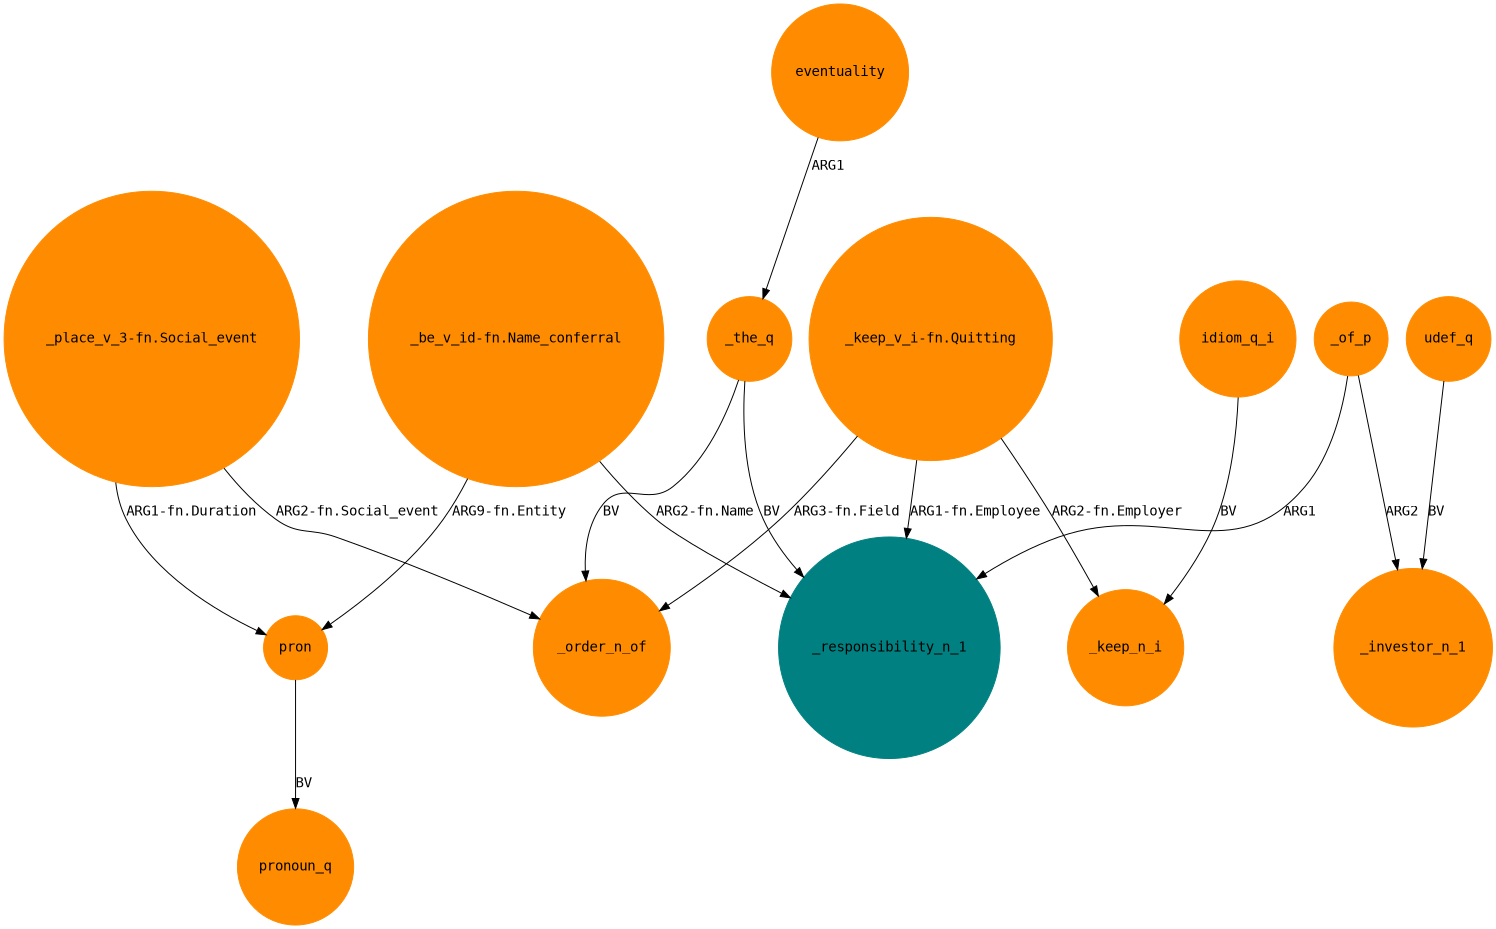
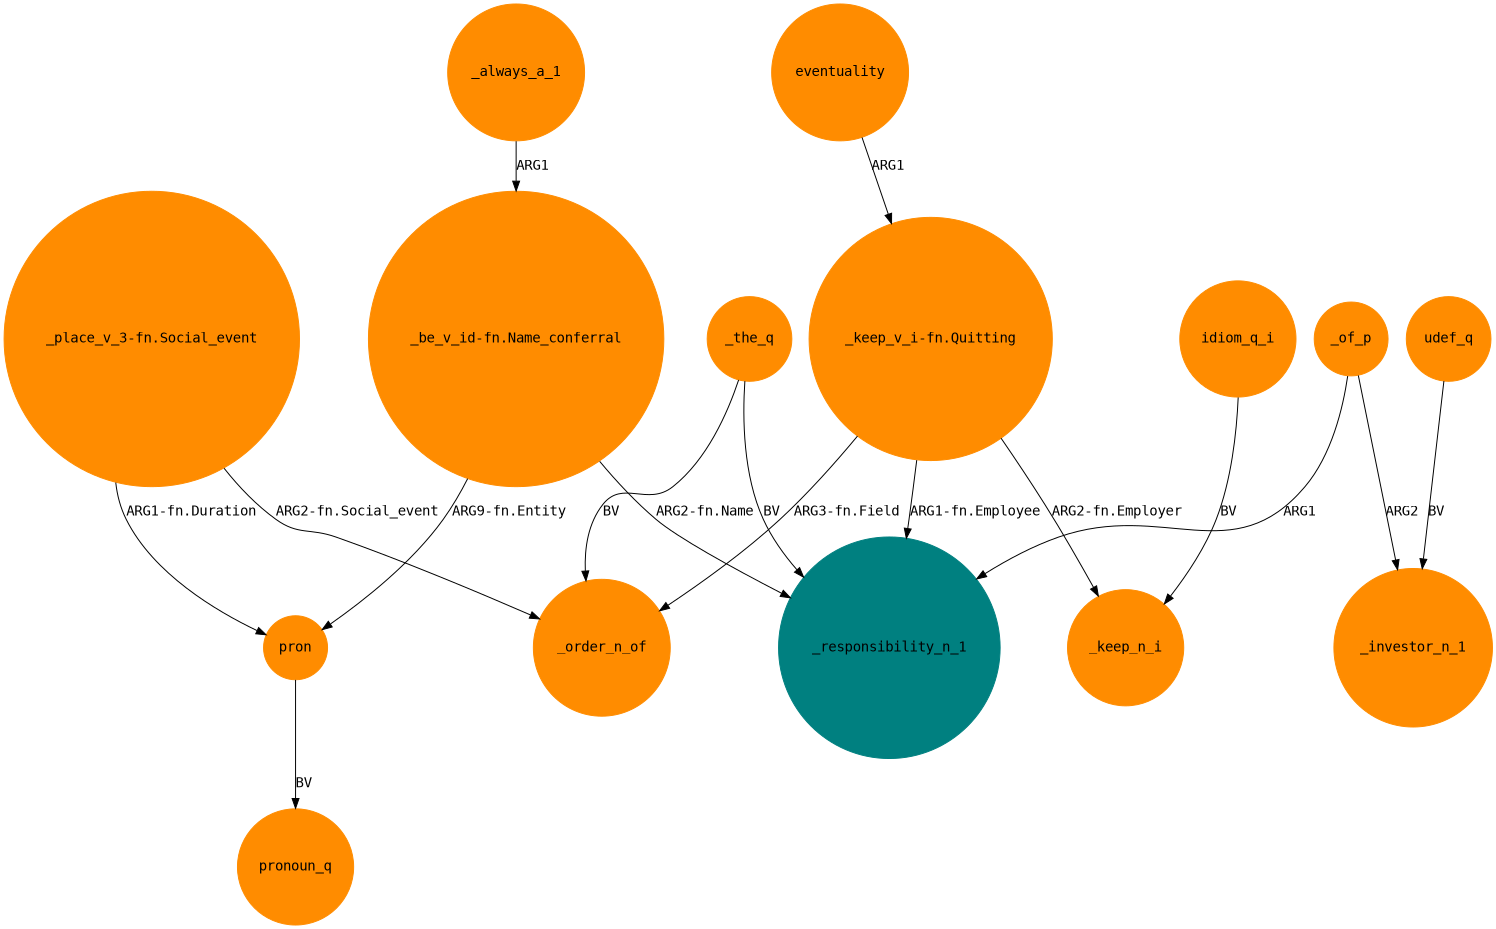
node "_always_a_1": added
edge "eventuality" -> "_the_q": now "eventuality" -> "_keep_v_i-fn.Quitting"
